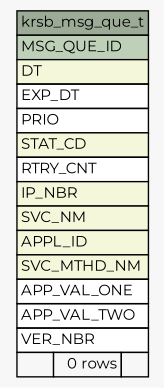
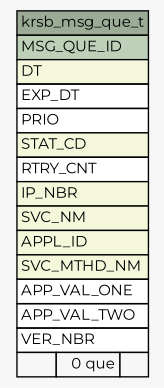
node "krsb_msg_que_t": text "0 rows" -> "0 que"
